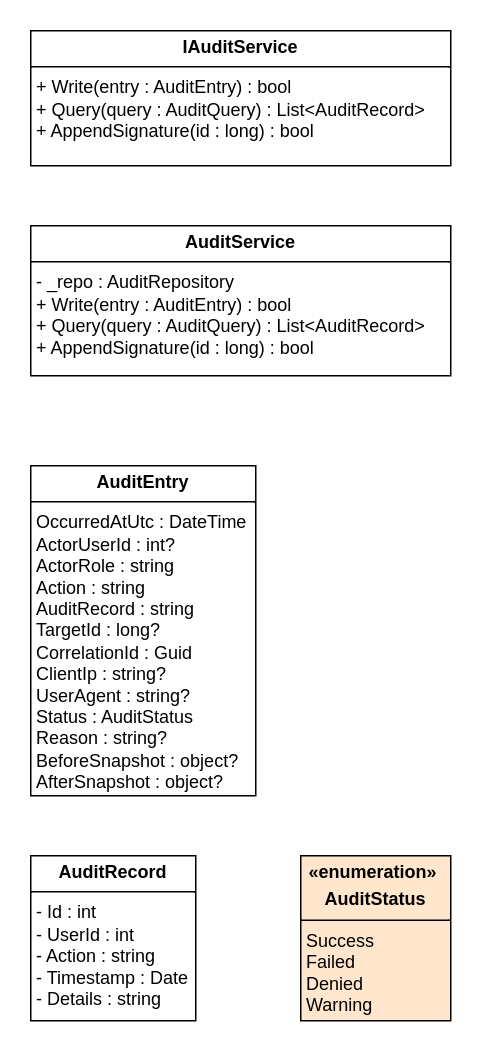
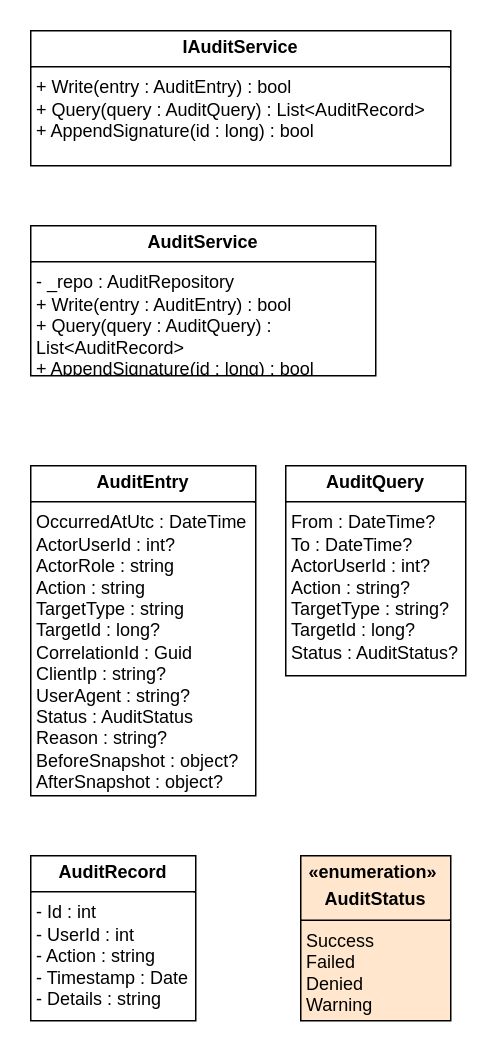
node "AuditService - _repo : AuditRepository + Write(entry : AuditEntry) : bool + Query(query : AuditQuery) : List<AuditRecord> + AppendSignature(id : long) : bool": size 420x150 -> 345x150
node "AuditQuery From : DateTime? To : DateTime? ActorUserId : int? Action : string? TargetType : string? TargetId : long? Status : AuditStatus?": added
node "AuditEntry OccurredAtUtc : DateTime ActorUserId : int? ActorRole : string Action : string AuditRecord : string TargetId : long? CorrelationId : Guid ClientIp : string? UserAgent : string? Status : AuditStatus Reason : string? BeforeSnapshot : object? AfterSnapshot : object?": label "AuditEntry OccurredAtUtc : DateTime ActorUserId : int? ActorRole : string Action : string AuditRecord : string TargetId : long? CorrelationId : Guid ClientIp : string? UserAgent : string? Status : AuditStatus Reason : string? BeforeSnapshot : object? AfterSnapshot : object?" -> "AuditEntry OccurredAtUtc : DateTime ActorUserId : int? ActorRole : string Action : string TargetType : string TargetId : long? CorrelationId : Guid ClientIp : string? UserAgent : string? Status : AuditStatus Reason : string? BeforeSnapshot : object? AfterSnapshot : object?"
